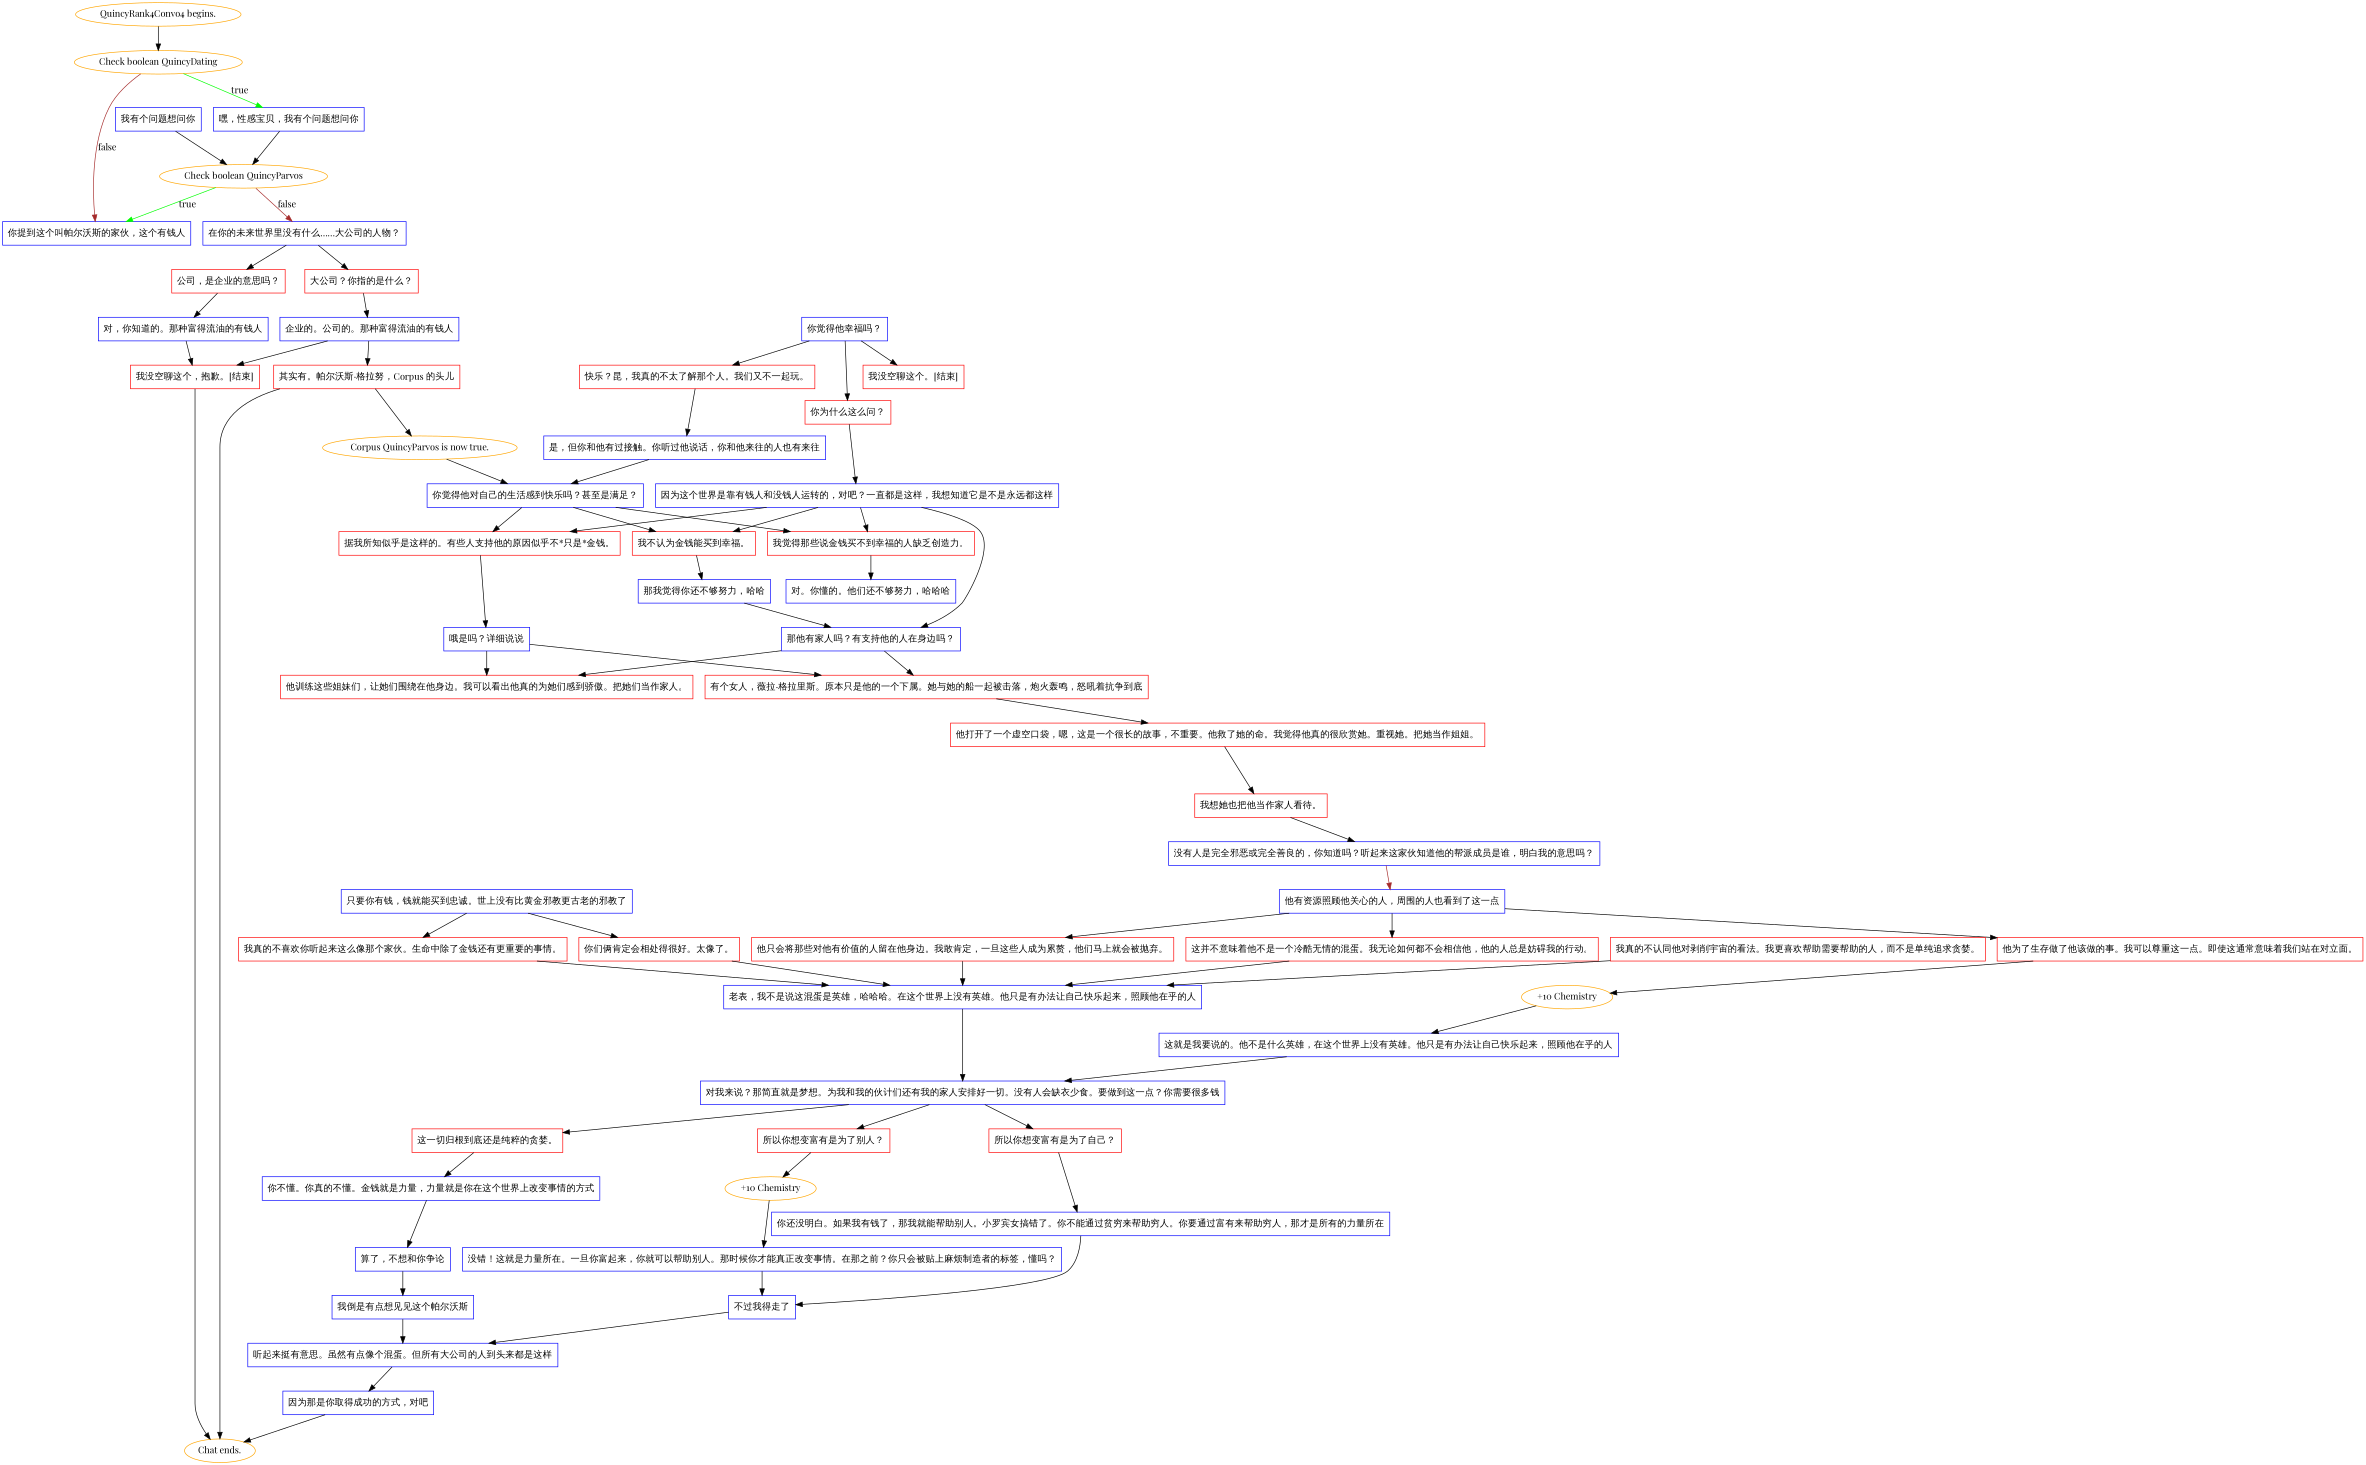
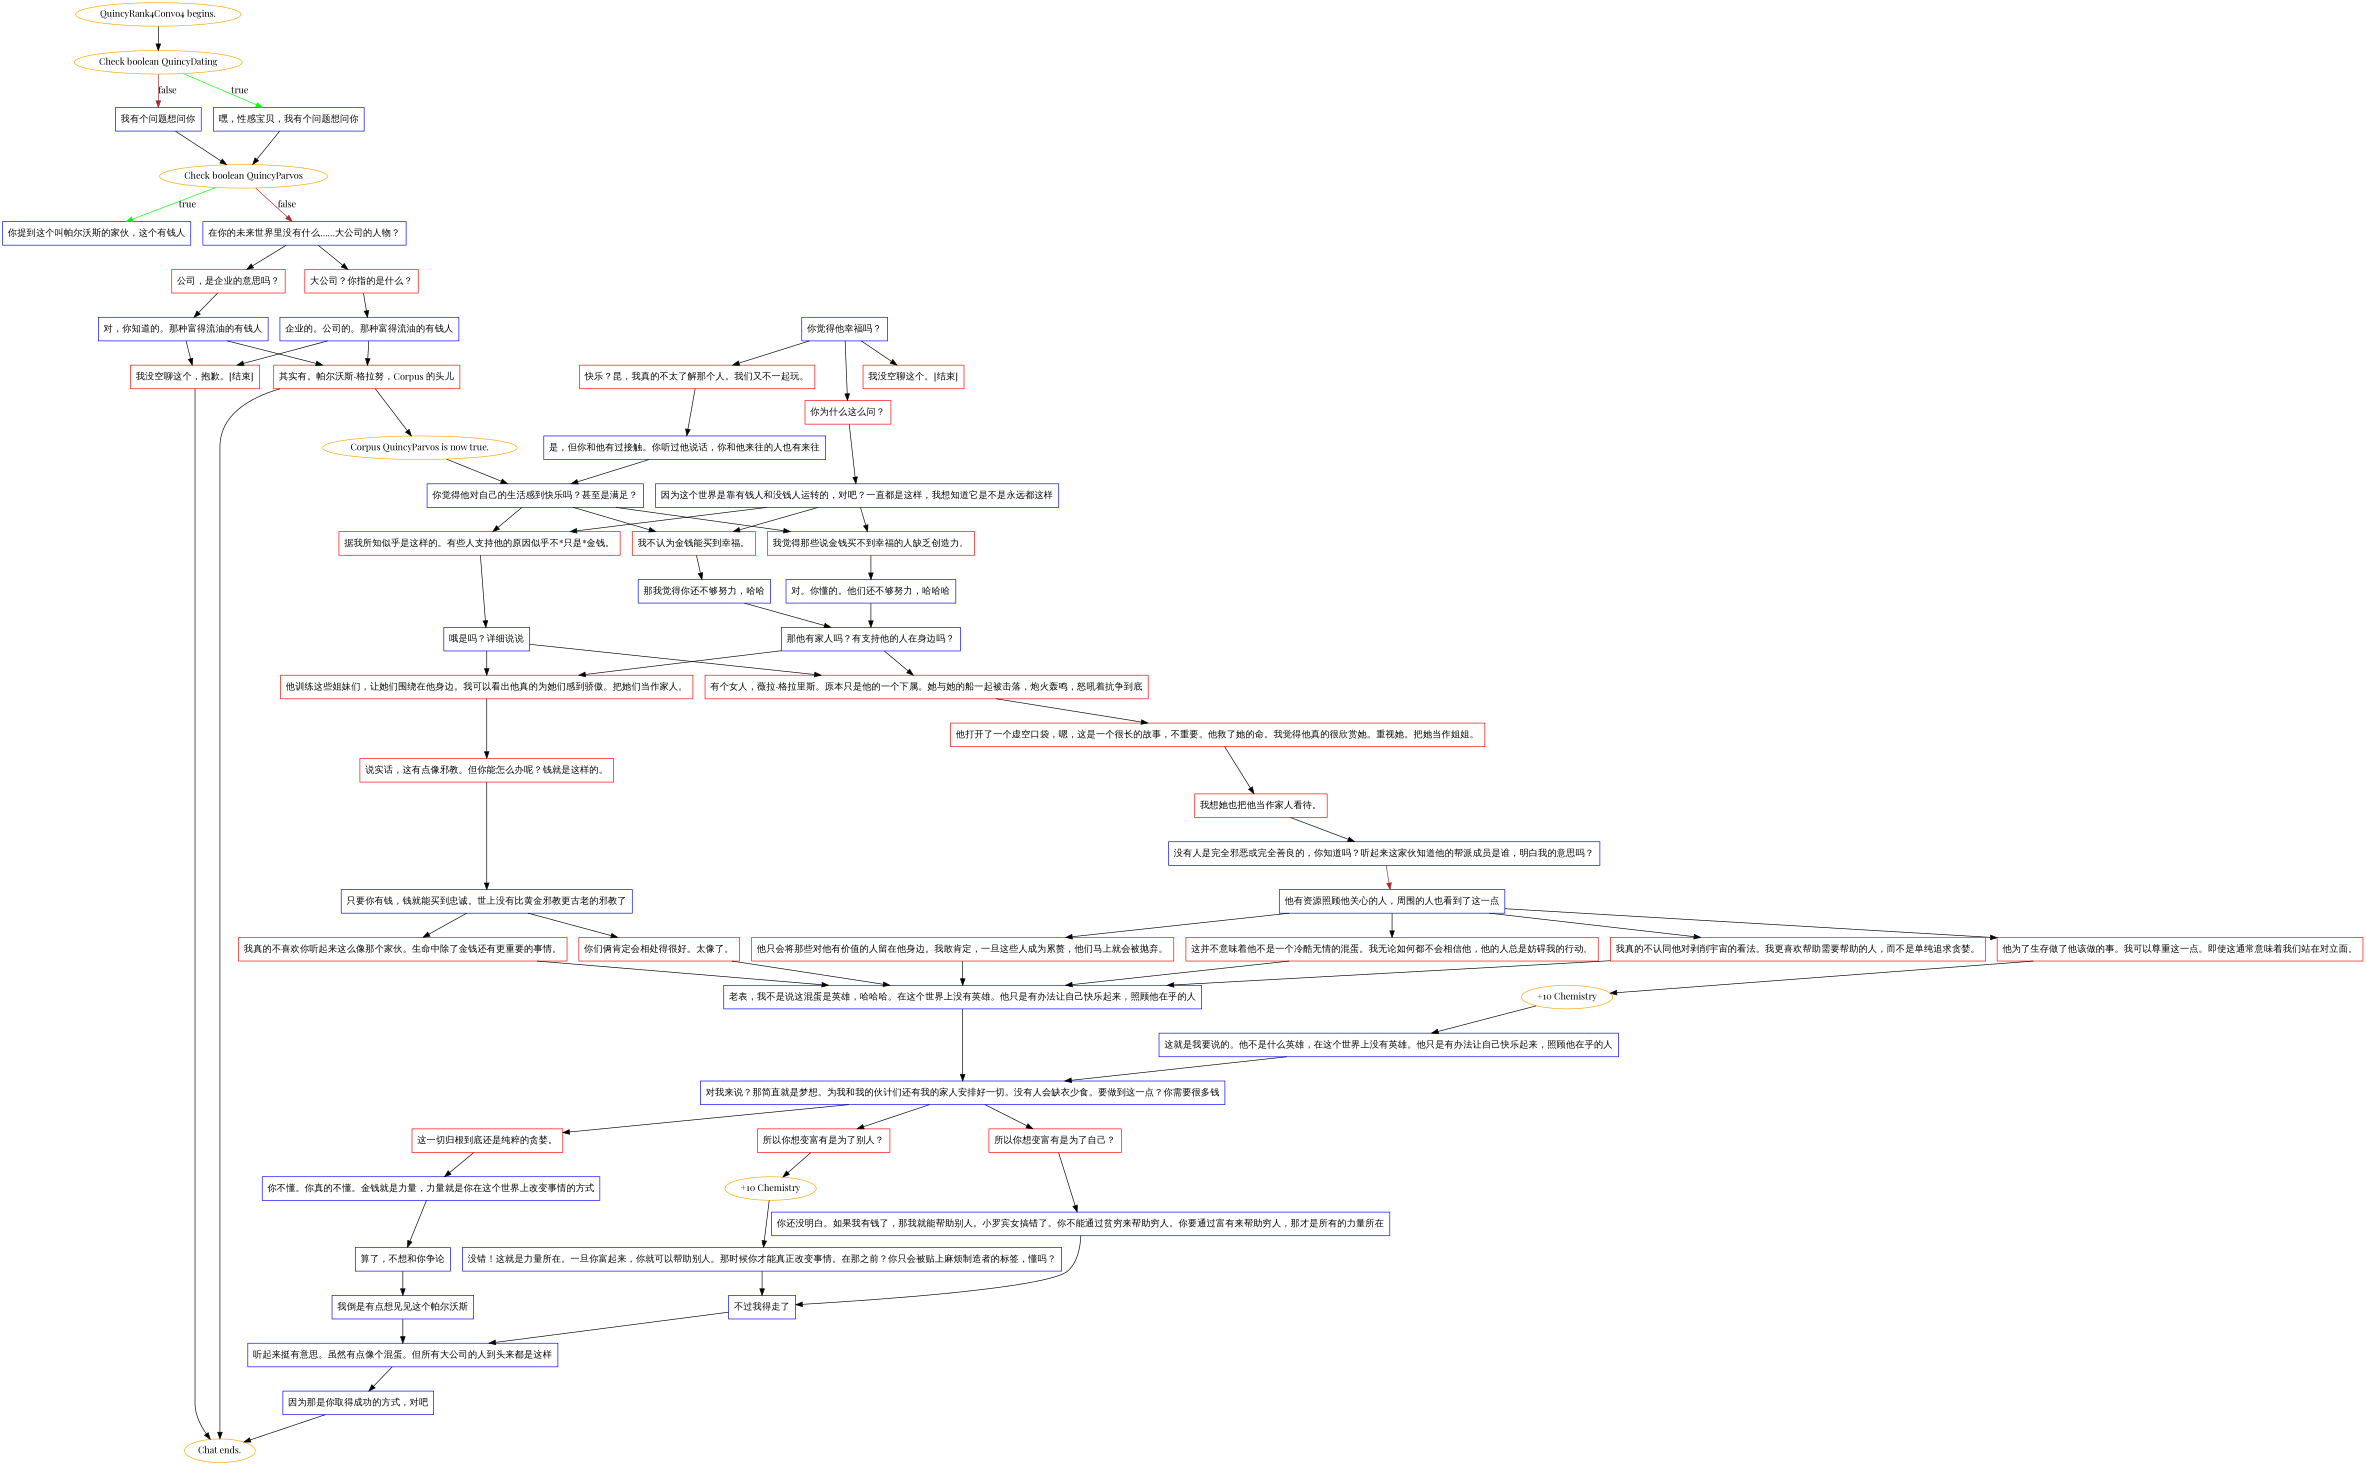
edge "Check boolean QuincyDating" -> "你提到这个叫帕尔沃斯的家伙，这个有钱人": now "Check boolean QuincyDating" -> "我有个问题想问你"
edge "对，你知道的。那种富得流油的有钱人" -> "其实有。帕尔沃斯·格拉努，Corpus 的头儿": added
edge "因为这个世界是靠有钱人和没钱人运转的，对吧？一直都是这样，我想知道它是不是永远都这样" -> "那他有家人吗？有支持他的人在身边吗？": now "对。你懂的。他们还不够努力，哈哈哈" -> "那他有家人吗？有支持他的人在身边吗？"
node "说实话，这有点像邪教。但你能怎么办呢？钱就是这样的。": added
edge "他有资源照顾他关心的人，周围的人也看到了这一点" -> "我真的不认同他对剥削宇宙的看法。我更喜欢帮助需要帮助的人，而不是单纯追求贪婪。": added
